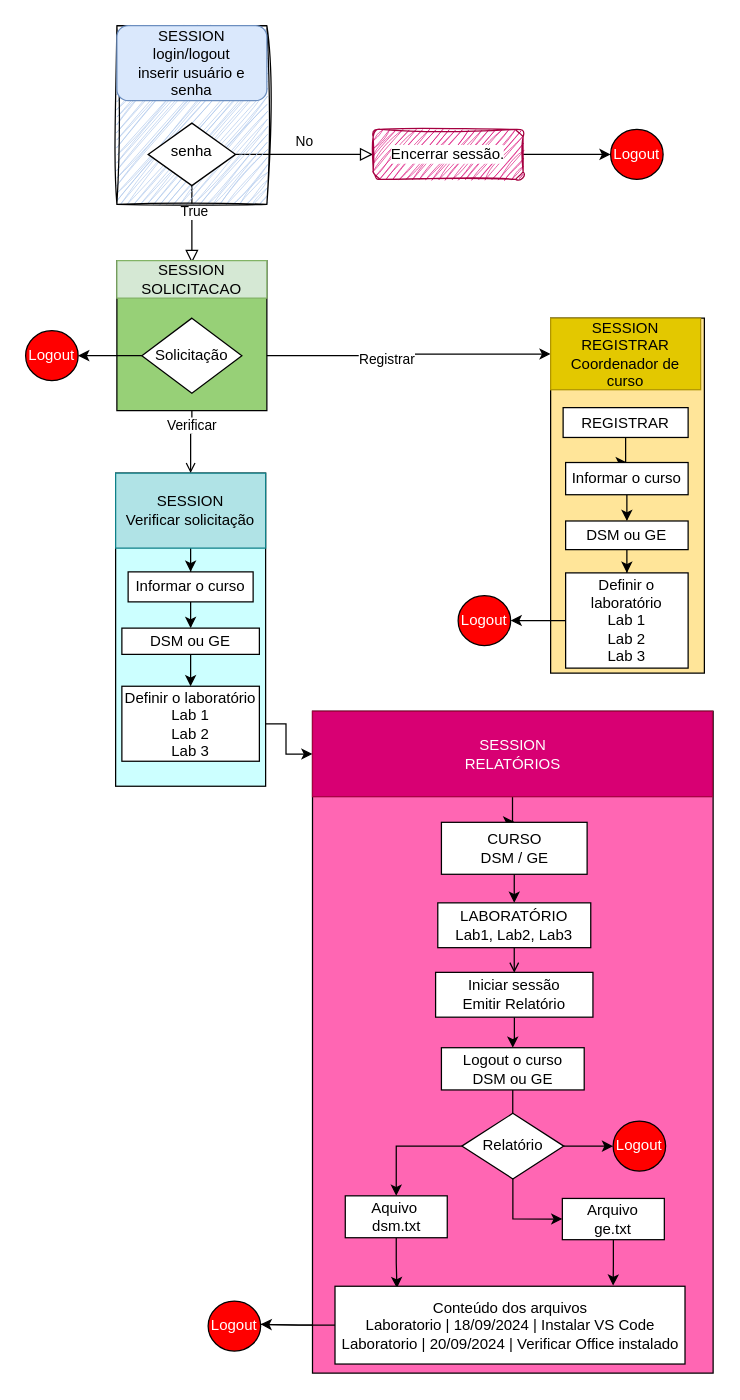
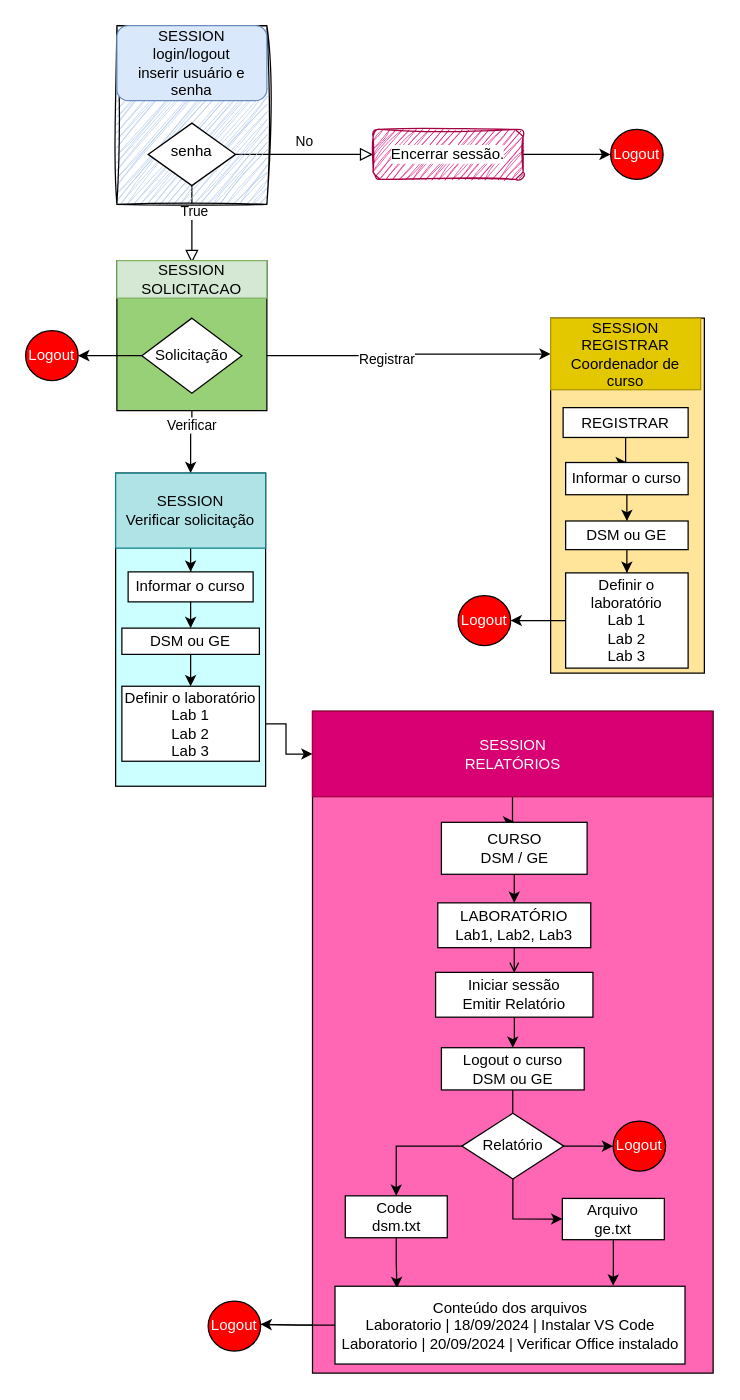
edge "Solicitação" -> "SESSION Verificar solicitação": arrowhead open -> classic
node "Aquivo dsm.txt": label "Aquivo dsm.txt" -> "Code dsm.txt"
